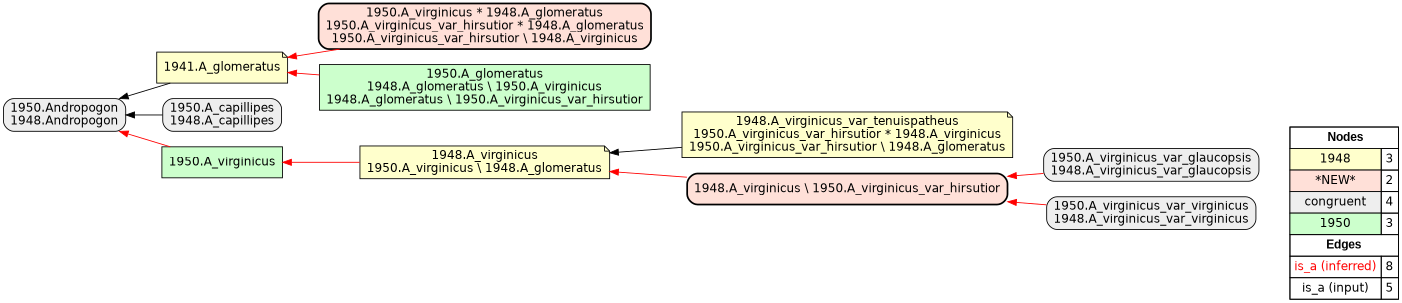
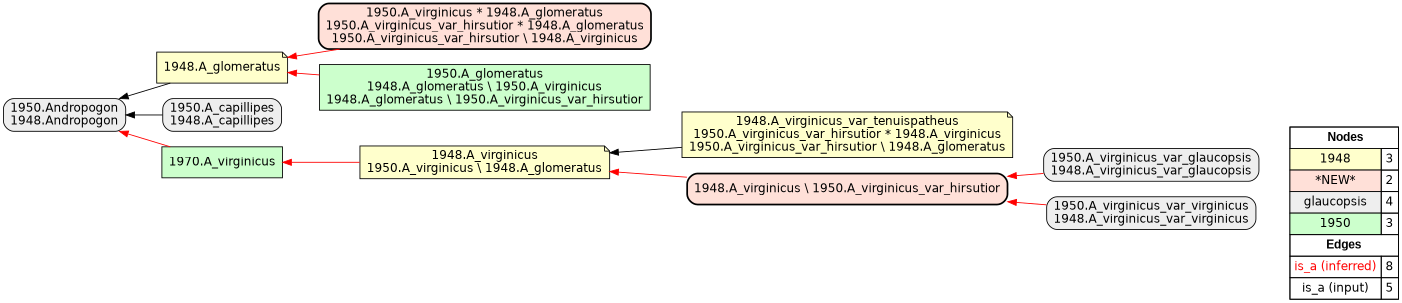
node "1941.A_glomeratus": label "1941.A_glomeratus" -> "1948.A_glomeratus"
node "1950.A_virginicus": label "1950.A_virginicus" -> "1970.A_virginicus"
node "Nodes": text "congruent" -> "glaucopsis"
